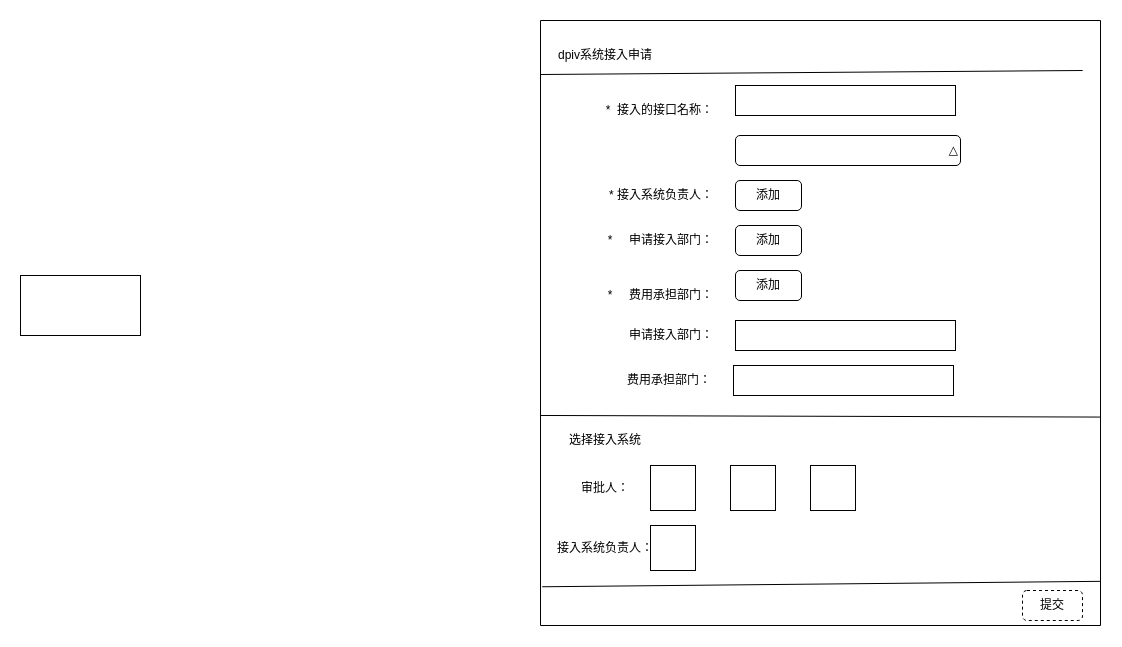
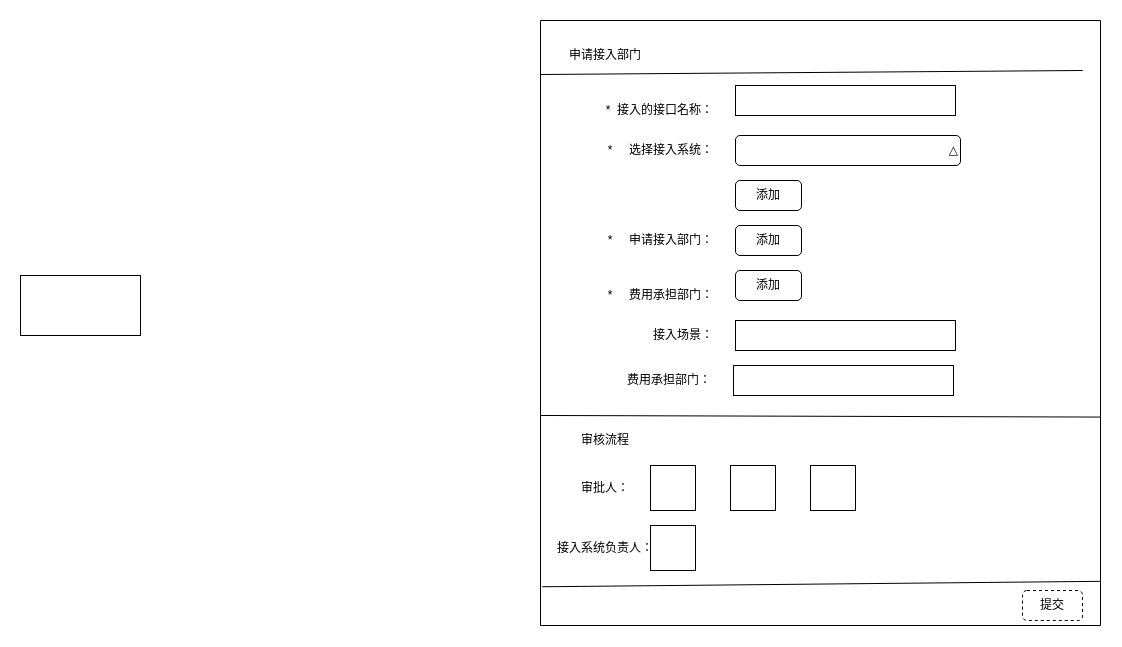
node "dpiv系统接入申请": label "dpiv系统接入申请" -> "申请接入部门"
node "* 选择接入系统：": added
node "* 接入系统负责人：": removed
node "申请接入部门：": label "申请接入部门：" -> "接入场景："
node "选择接入系统": label "选择接入系统" -> "审核流程"
